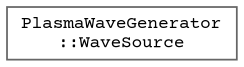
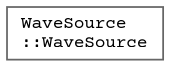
node "PlasmaWaveGenerator ::WaveSource": label "PlasmaWaveGenerator ::WaveSource" -> "WaveSource ::WaveSource"
